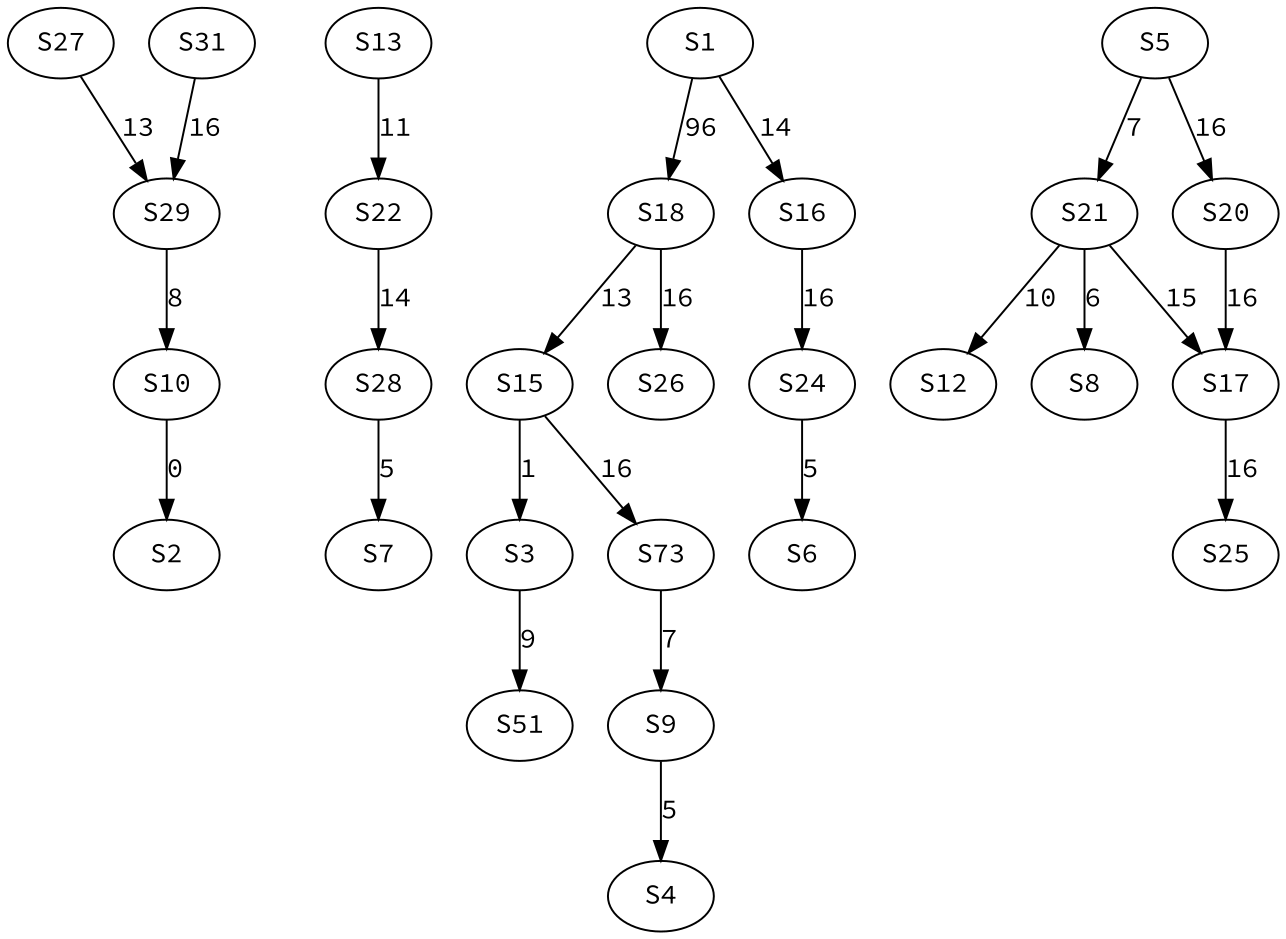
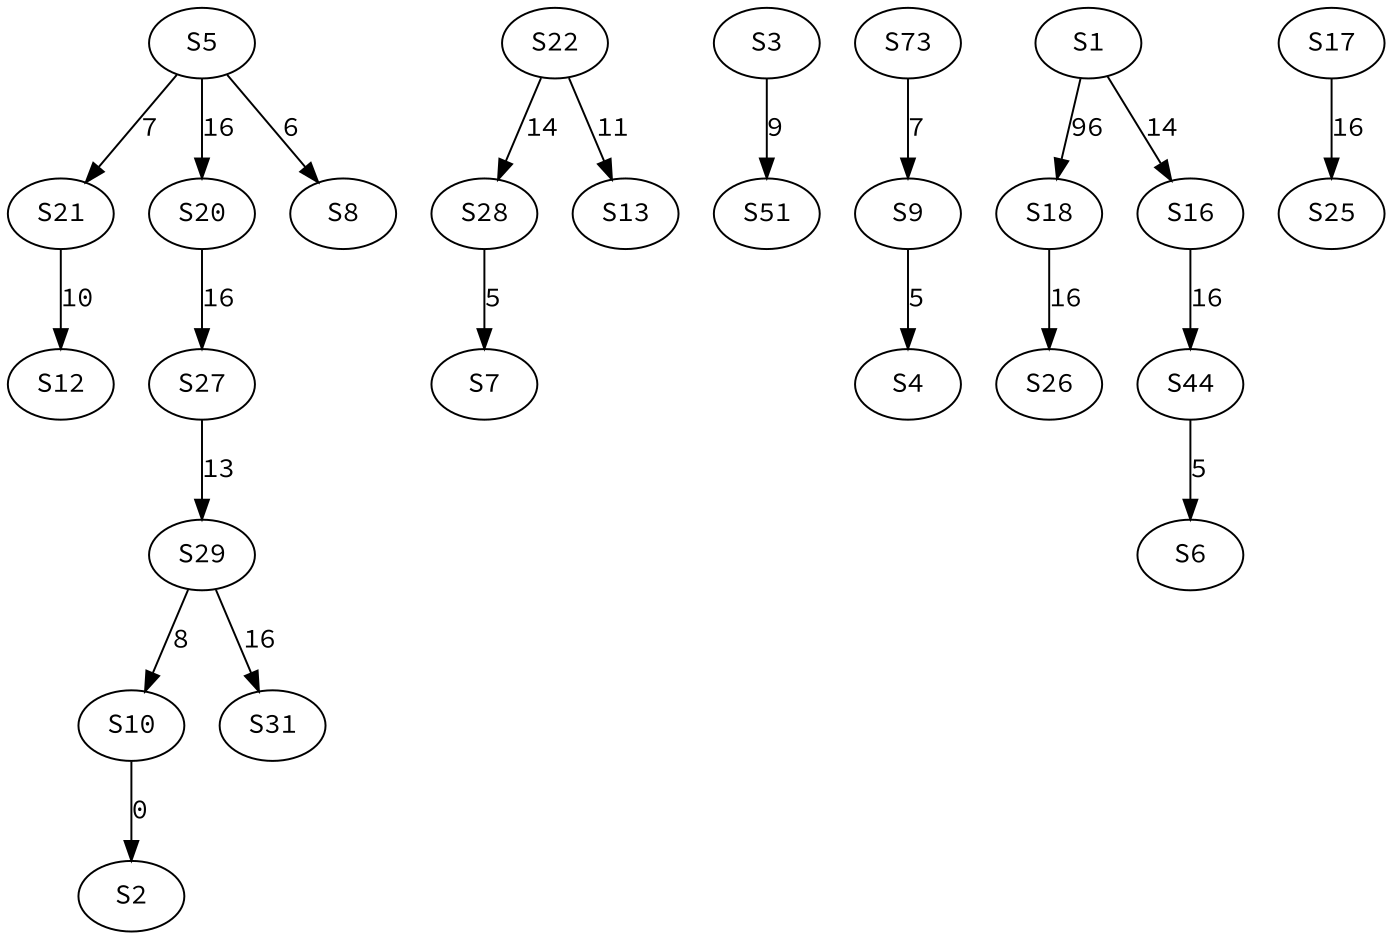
edge "S31" -> "S29": reversed
edge "S13" -> "S22": reversed
edge "S21" -> "S8": now "S5" -> "S8"
edge "S20" -> "S17": now "S20" -> "S27"
edge "S21" -> "S17": removed, label "15"
node "S15": removed
node "S24": label "S24" -> "S44"
